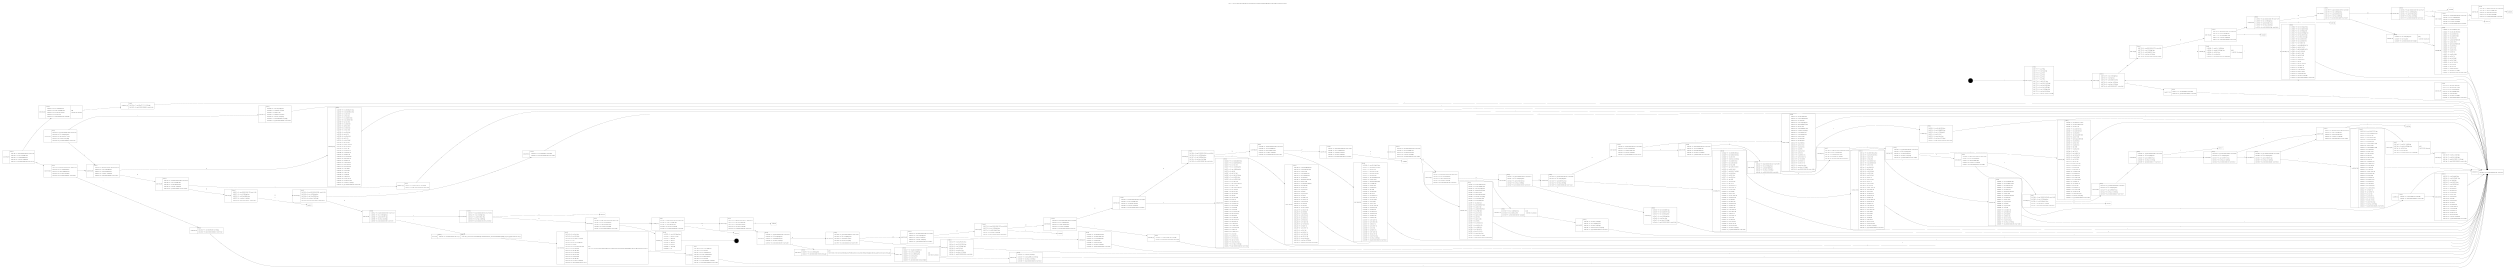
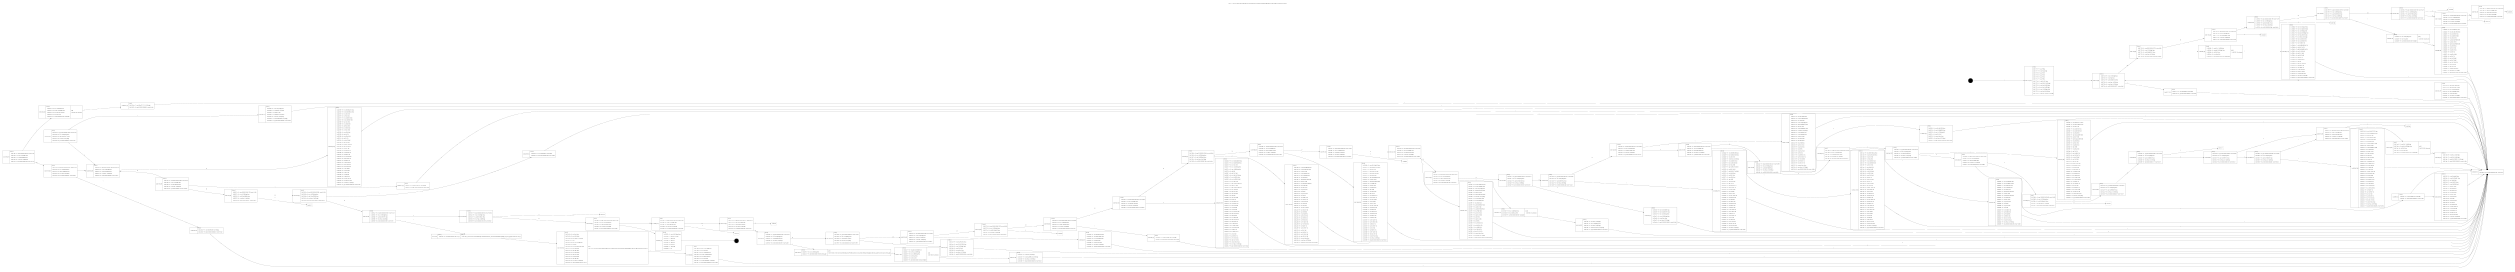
edge "0x401848 [25]" -> "0x401861 [25]": reversed
